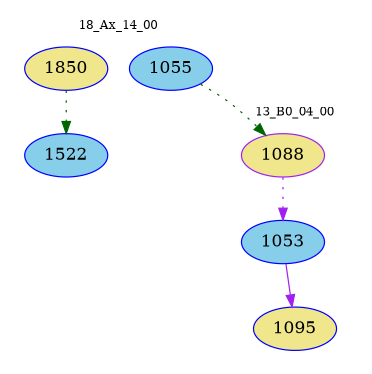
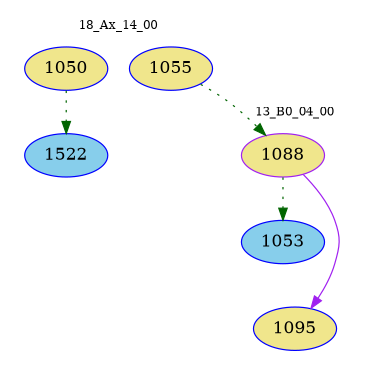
node "1850": label "1850" -> "1050"
node "1055": fillcolor skyblue -> khaki
edge "1088" -> "1053": color purple -> darkgreen
edge "1053" -> "1095": now "1088" -> "1095"
